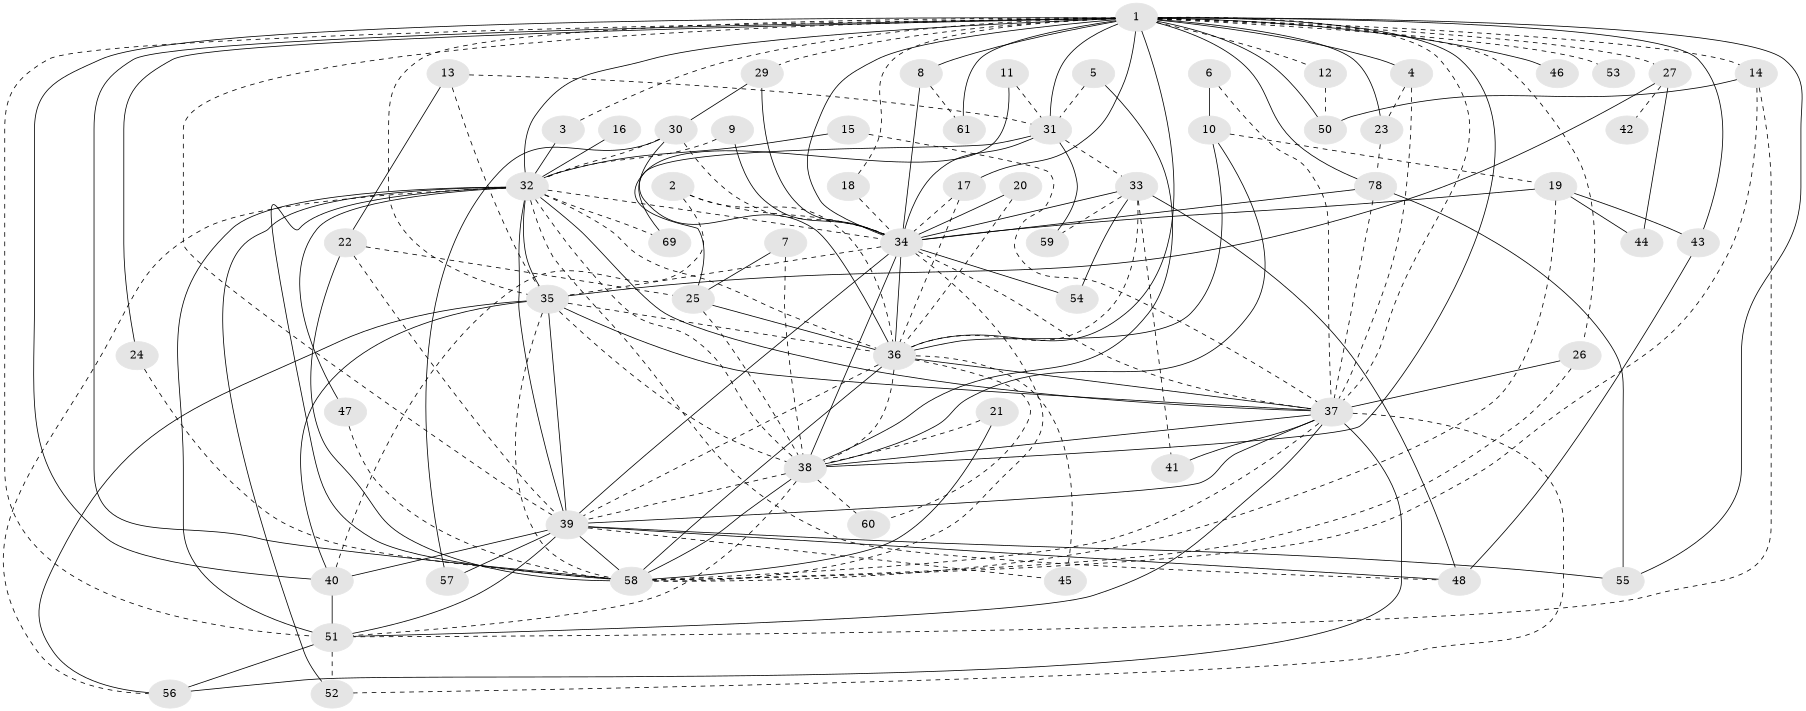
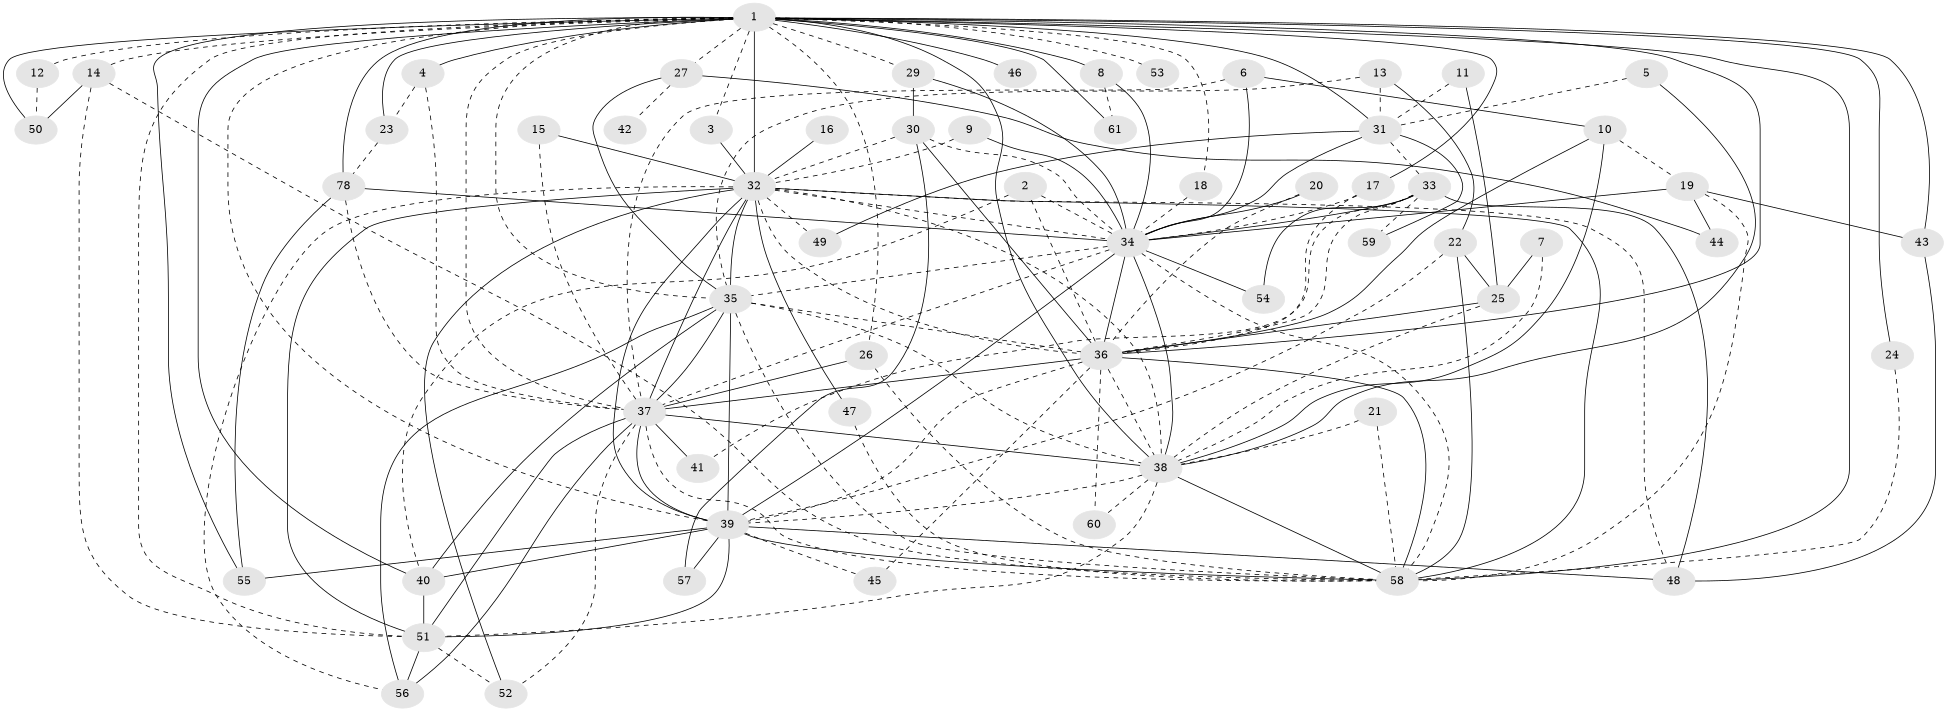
edge "1" -- "34": now "6" -- "34"
node "69": label "69" -> "49"
edge "22" -- "25": style dashed -> solid
edge "21" -- "58": style solid -> dashed
